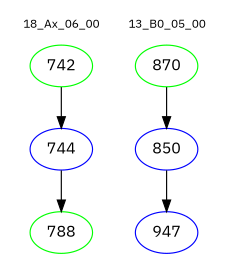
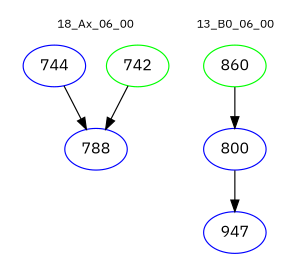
cluster "13_B0_05_00": label "13_B0_05_00" -> "13_B0_06_00"
node "870": label "870" -> "860"
edge "742" -> "744": now "742" -> "788"
node "850": label "850" -> "800"
node "788": color green -> blue
